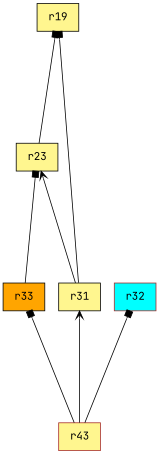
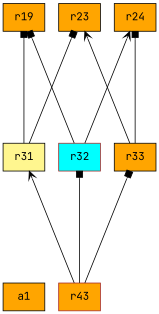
node "r19": fillcolor khaki1 -> orange
node "r24": added
edge "r23" -> "r19": now "r32" -> "r19"
node "r23": fillcolor khaki1 -> orange
edge "r33" -> "r23": arrowhead box -> vee
edge "r31" -> "r23": arrowhead vee -> box
node "a1": added
node "r43": fillcolor khaki1 -> orange
